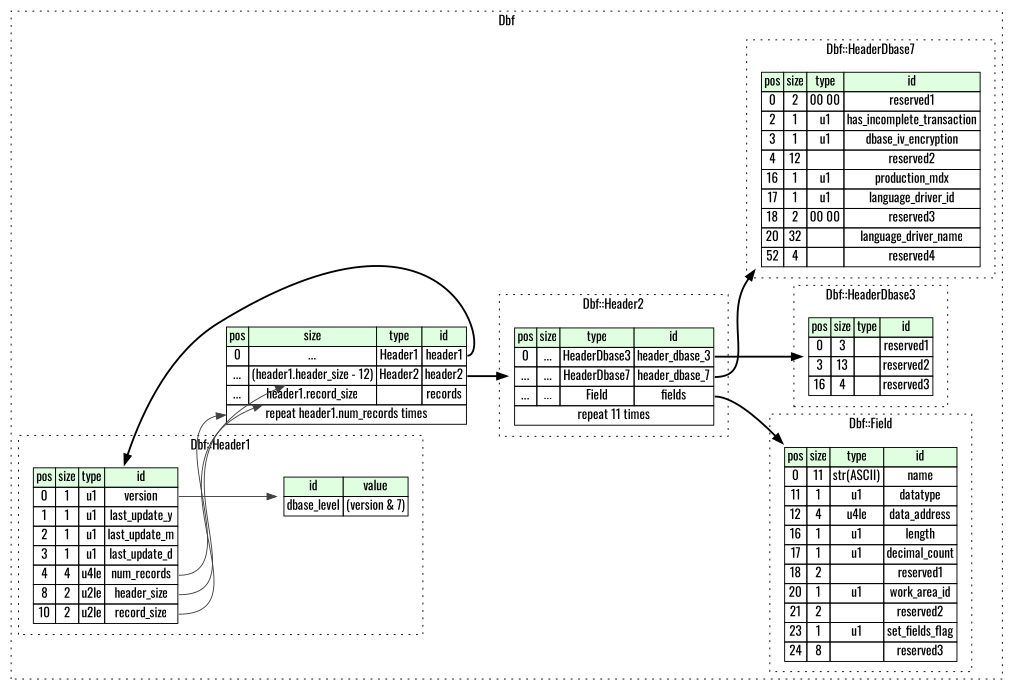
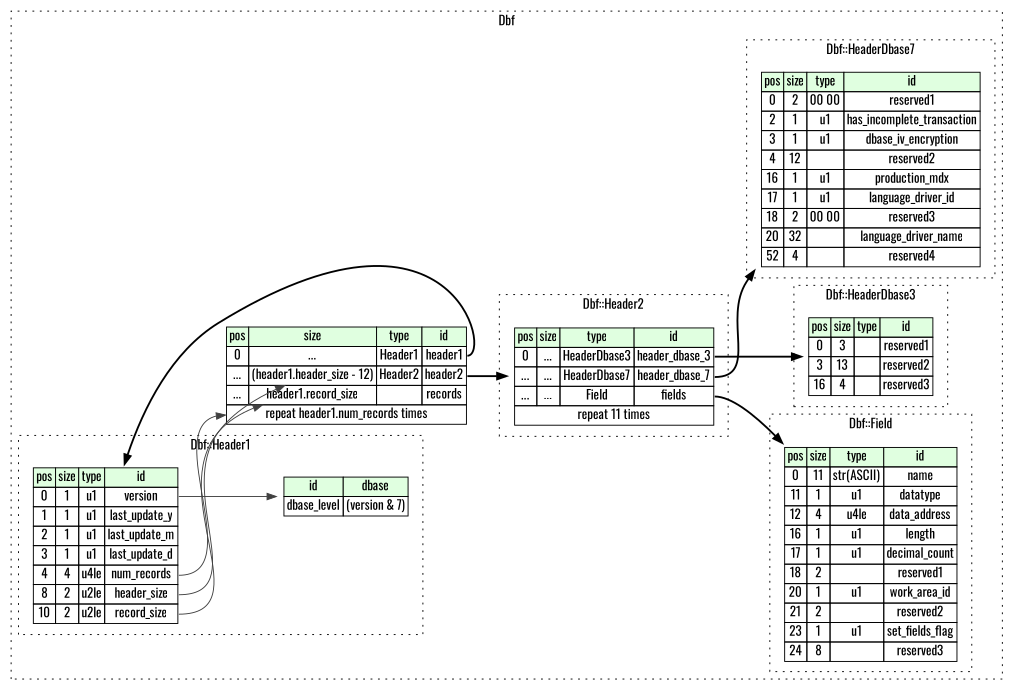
node "id": text "value" -> "dbase"
